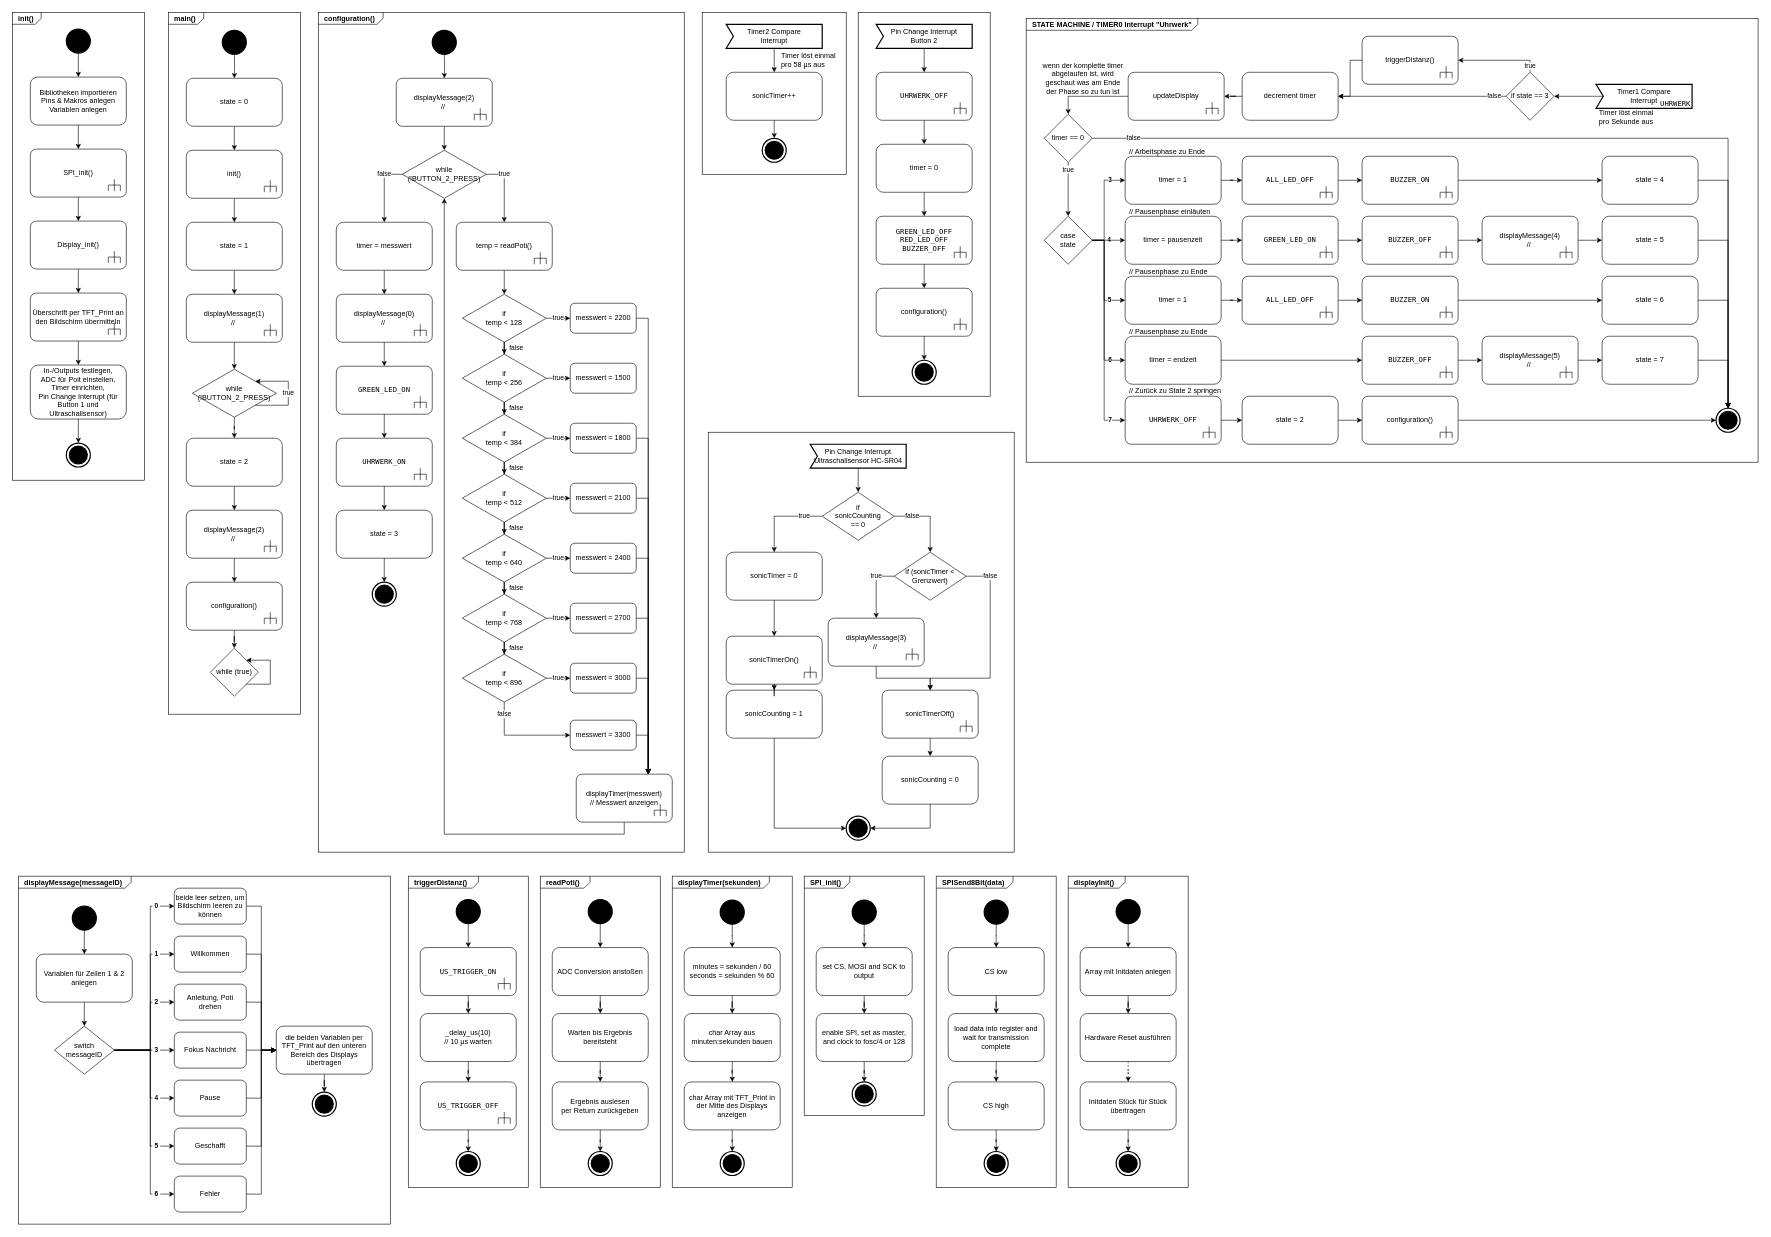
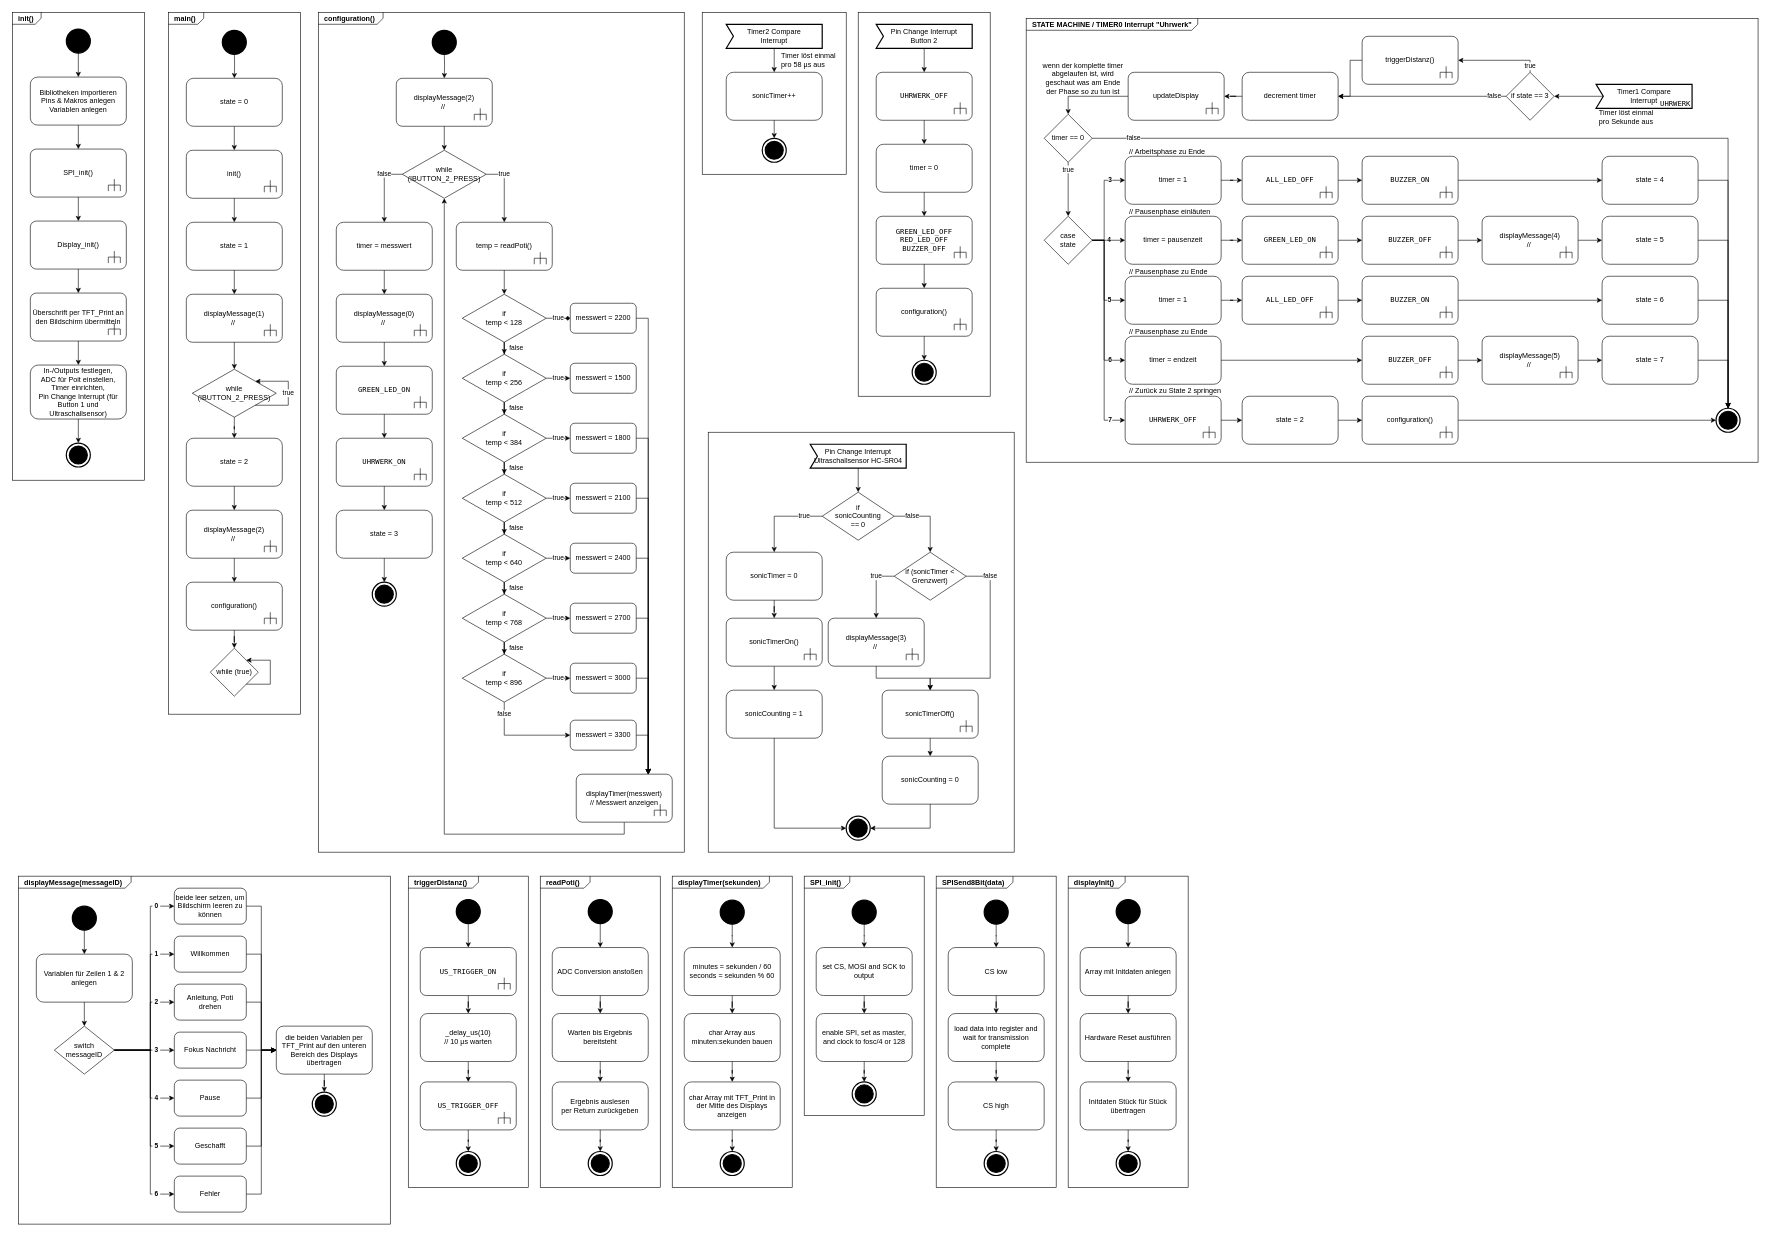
edge "if temp < 128" -> "messwert = 2200": arrowhead classic -> diamond
node "sonicTimerOn()": moved (774, 660) -> (774, 642)
edge "Hardware Reset ausführen" -> "Initdaten Stück für Stück übertragen": style dashed -> solid
